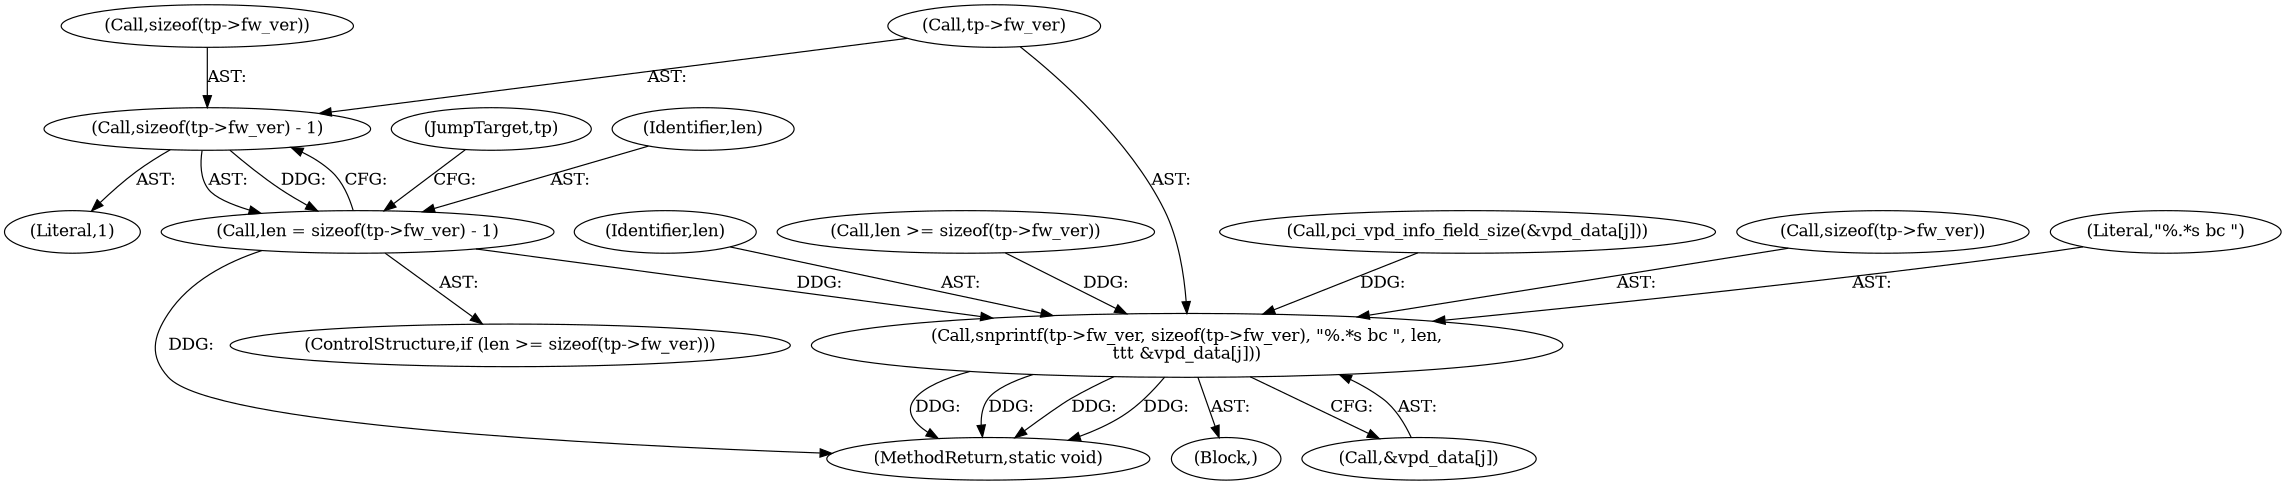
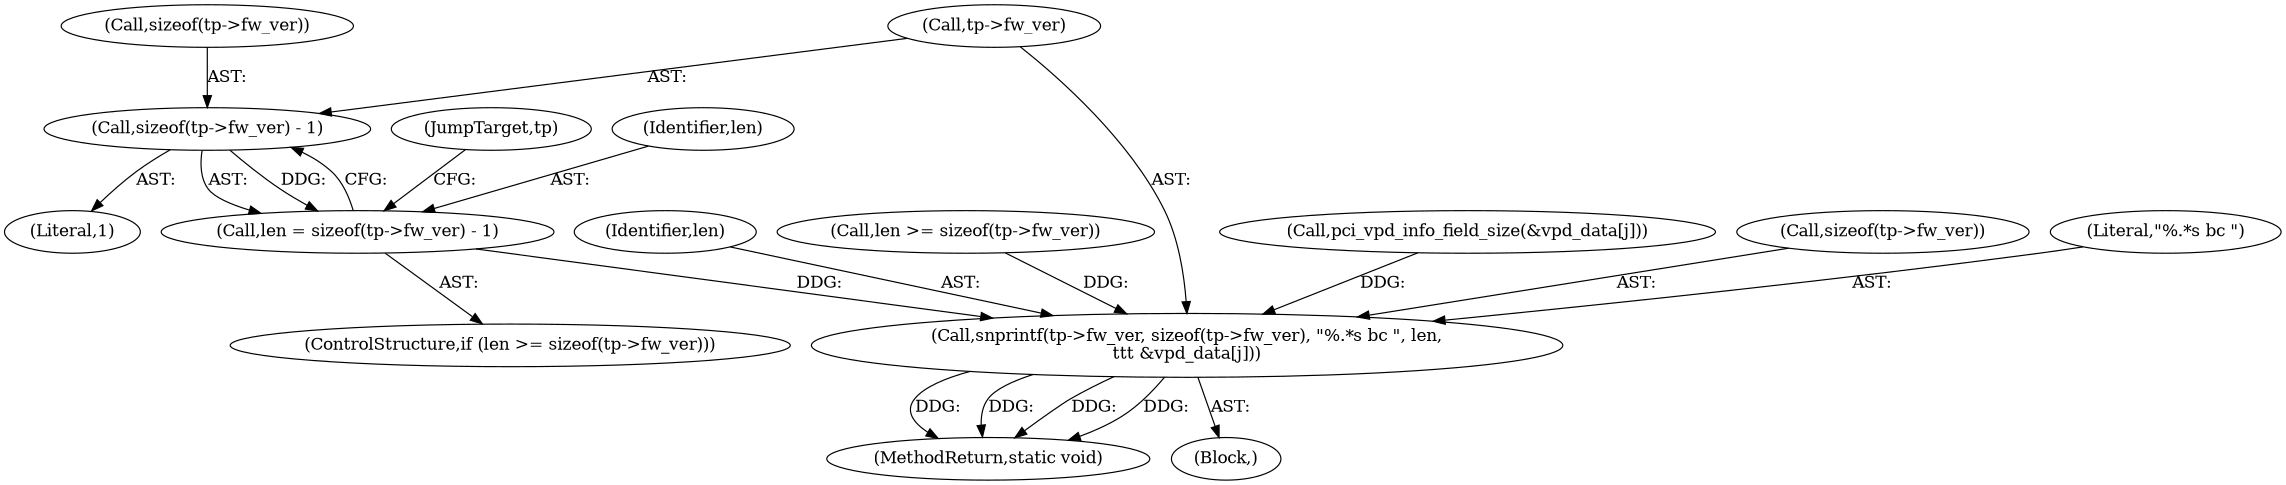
edge "(Call,len = sizeof(tp->fw_ver) - 1)" -> "(MethodReturn,static void)": removed, label "DDG:"
node "(Call,&vpd_data[j])": removed
